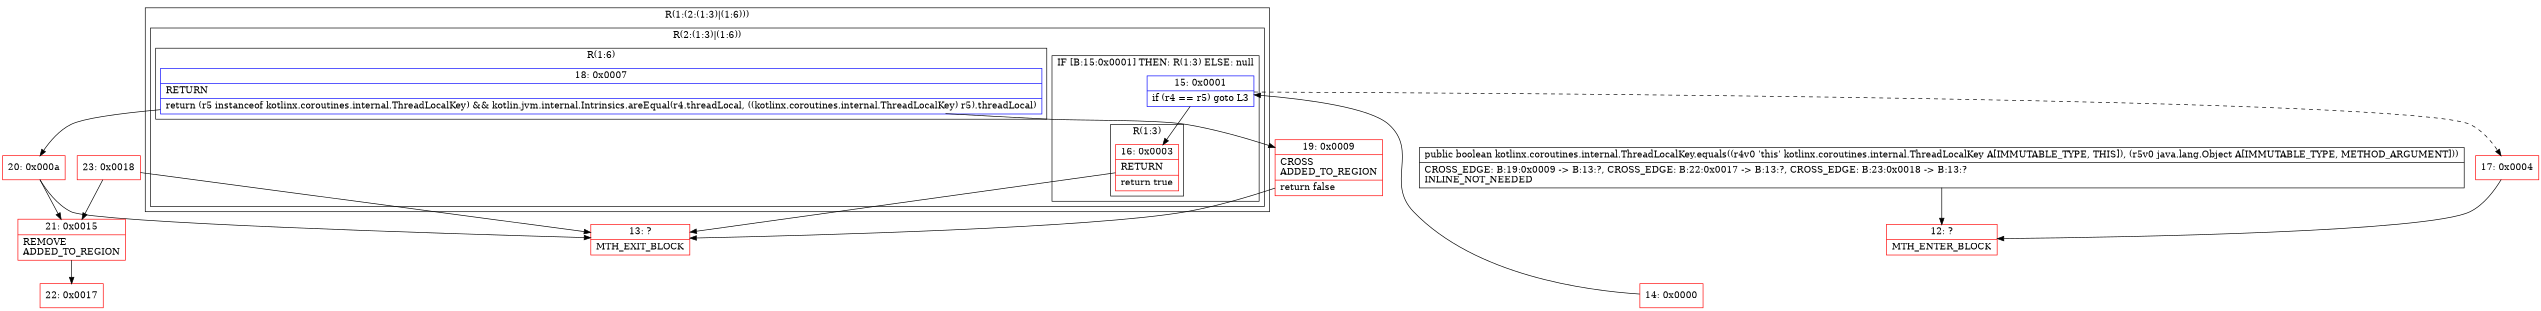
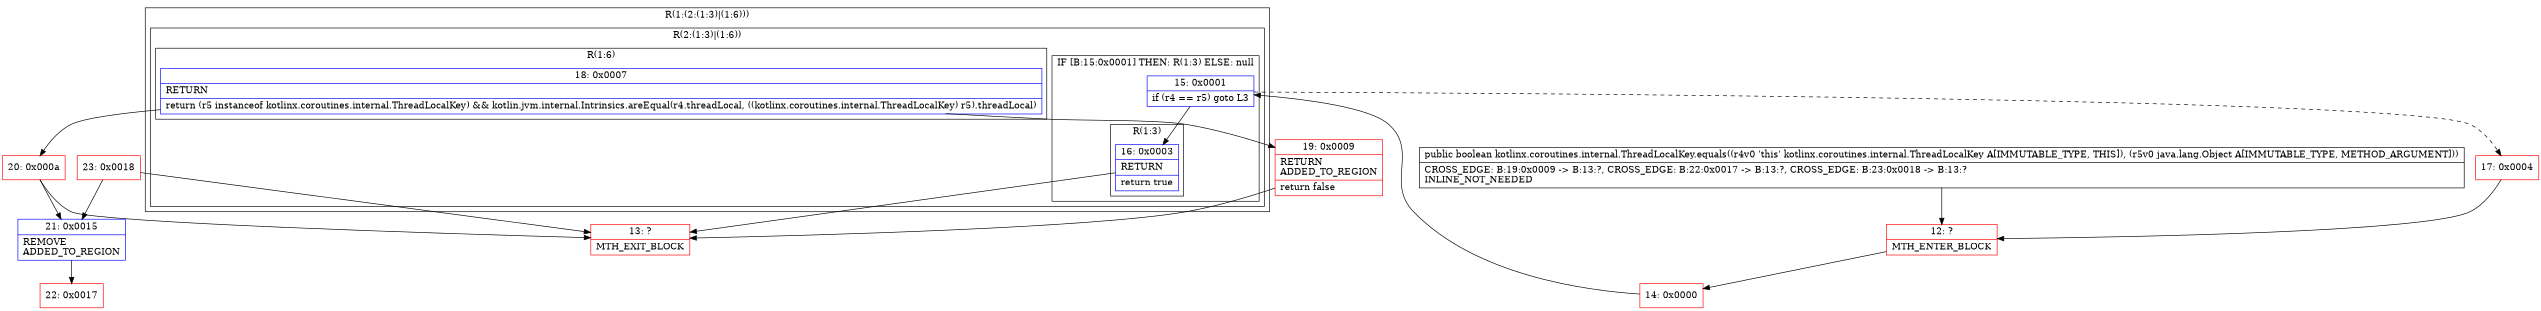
node "19: 0x0009": text "CROSS" -> "RETURN"
node "16: 0x0003": color red -> blue
node "21: 0x0015": color red -> blue
edge "12: ?" -> "14: 0x0000": added
